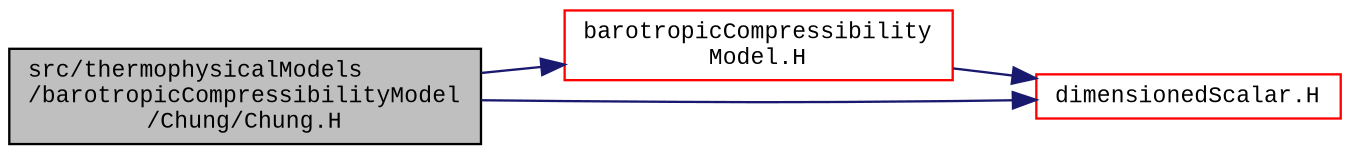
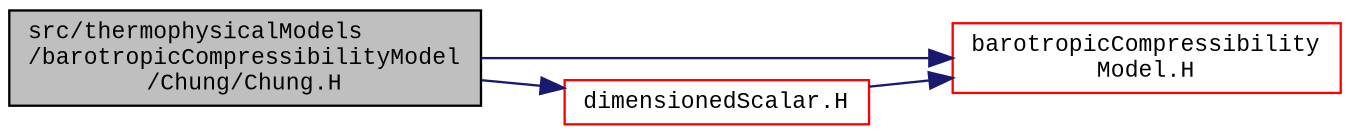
edge "barotropicCompressibility Model.H" -> "dimensionedScalar.H": reversed
